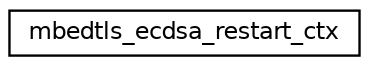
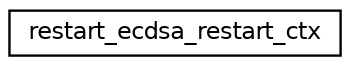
node "mbedtls_ecdsa_restart_ctx": label "mbedtls_ecdsa_restart_ctx" -> "restart_ecdsa_restart_ctx"
